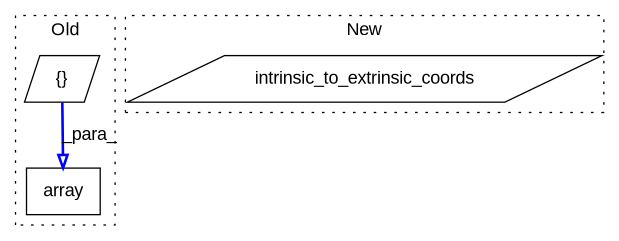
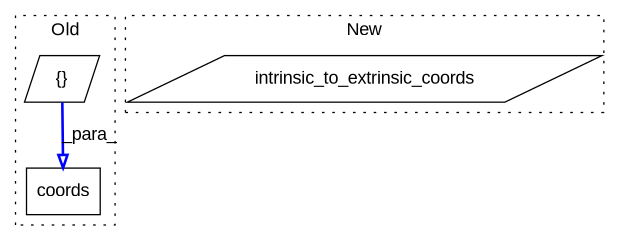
node "array": label "array" -> "coords"
